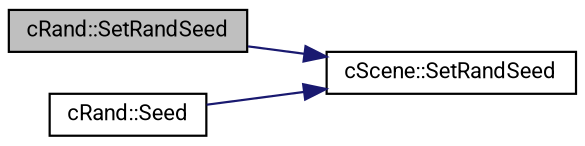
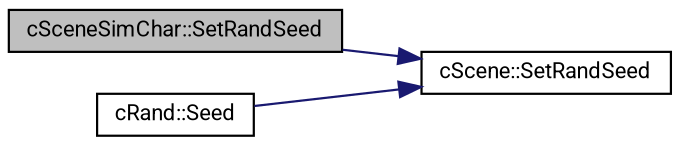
node "cRand::SetRandSeed": label "cRand::SetRandSeed" -> "cSceneSimChar::SetRandSeed"
